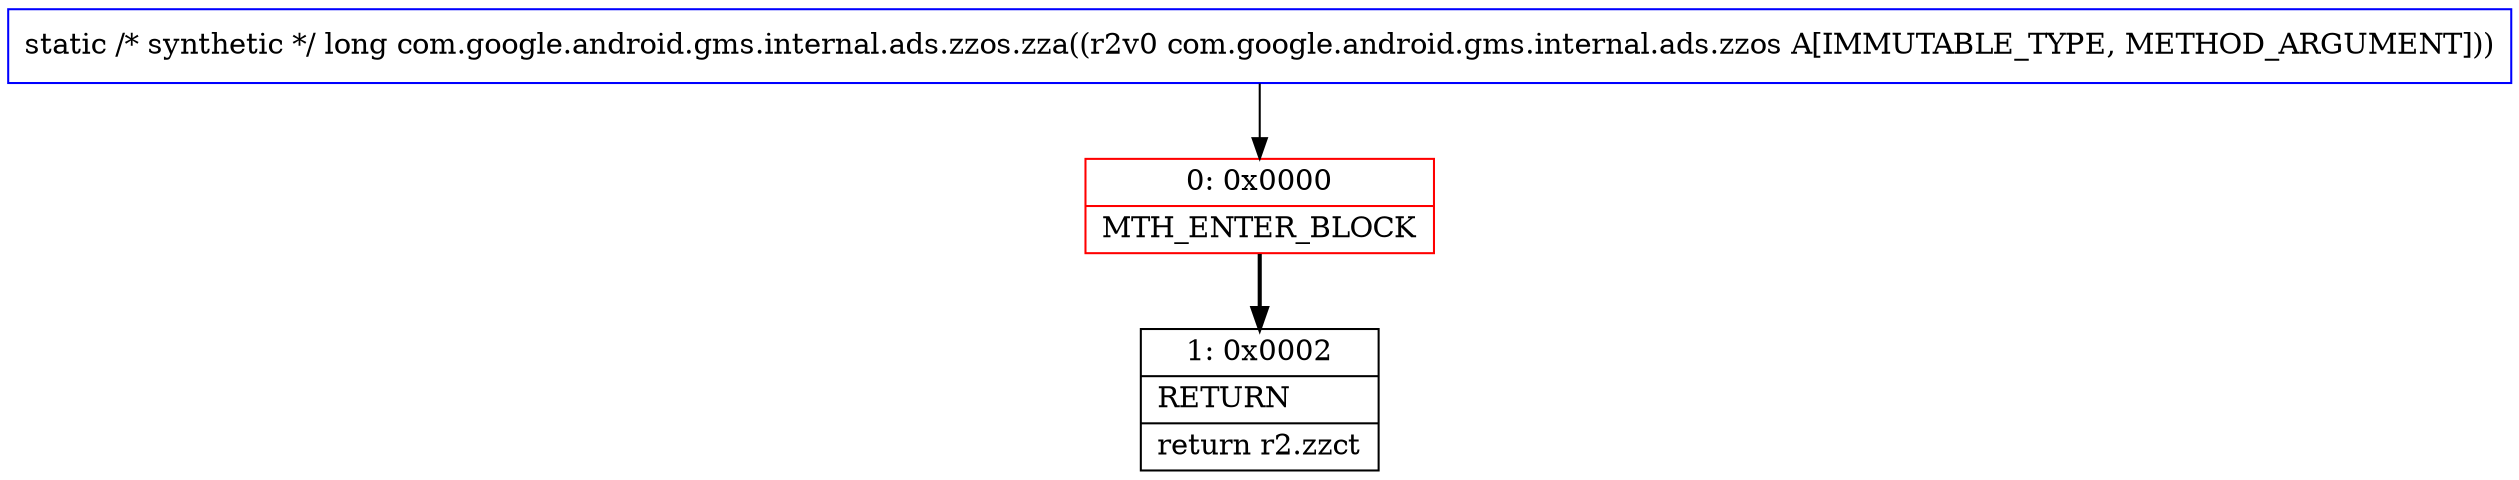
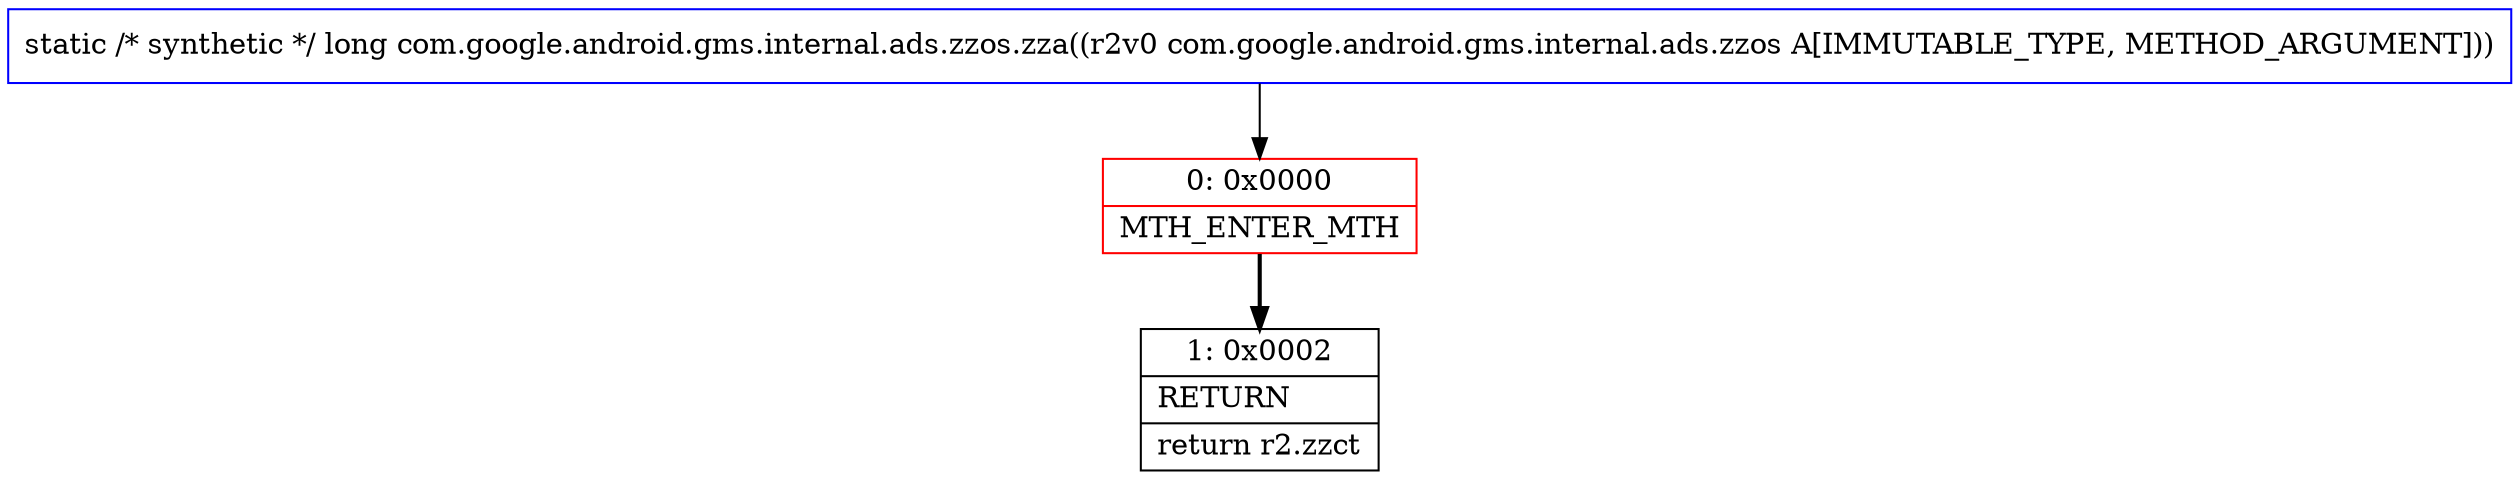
node "0: 0x0000": text "MTH_ENTER_BLOCK" -> "MTH_ENTER_MTH"
